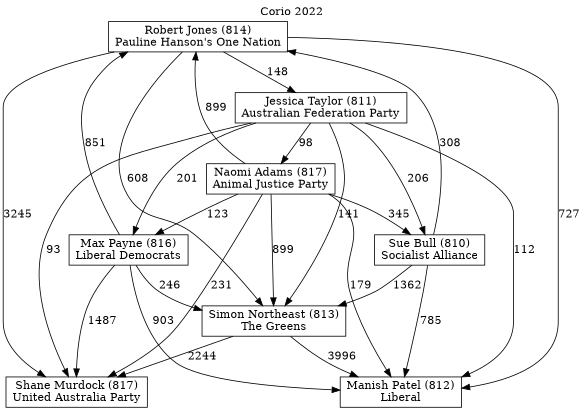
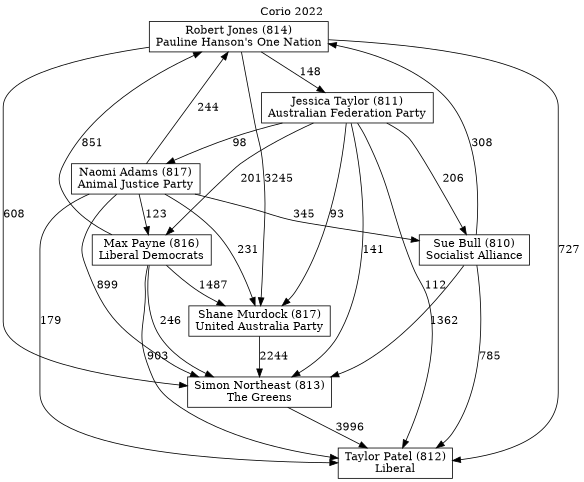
edge "Naomi Adams (817) Animal Justice Party" -> "Robert Jones (814) Pauline Hanson's One Nation": label "899" -> "244"
edge "Simon Northeast (813) The Greens" -> "Shane Murdock (817) United Australia Party": reversed
node "Manish Patel (812) Liberal": label "Manish Patel (812) Liberal" -> "Taylor Patel (812) Liberal"
